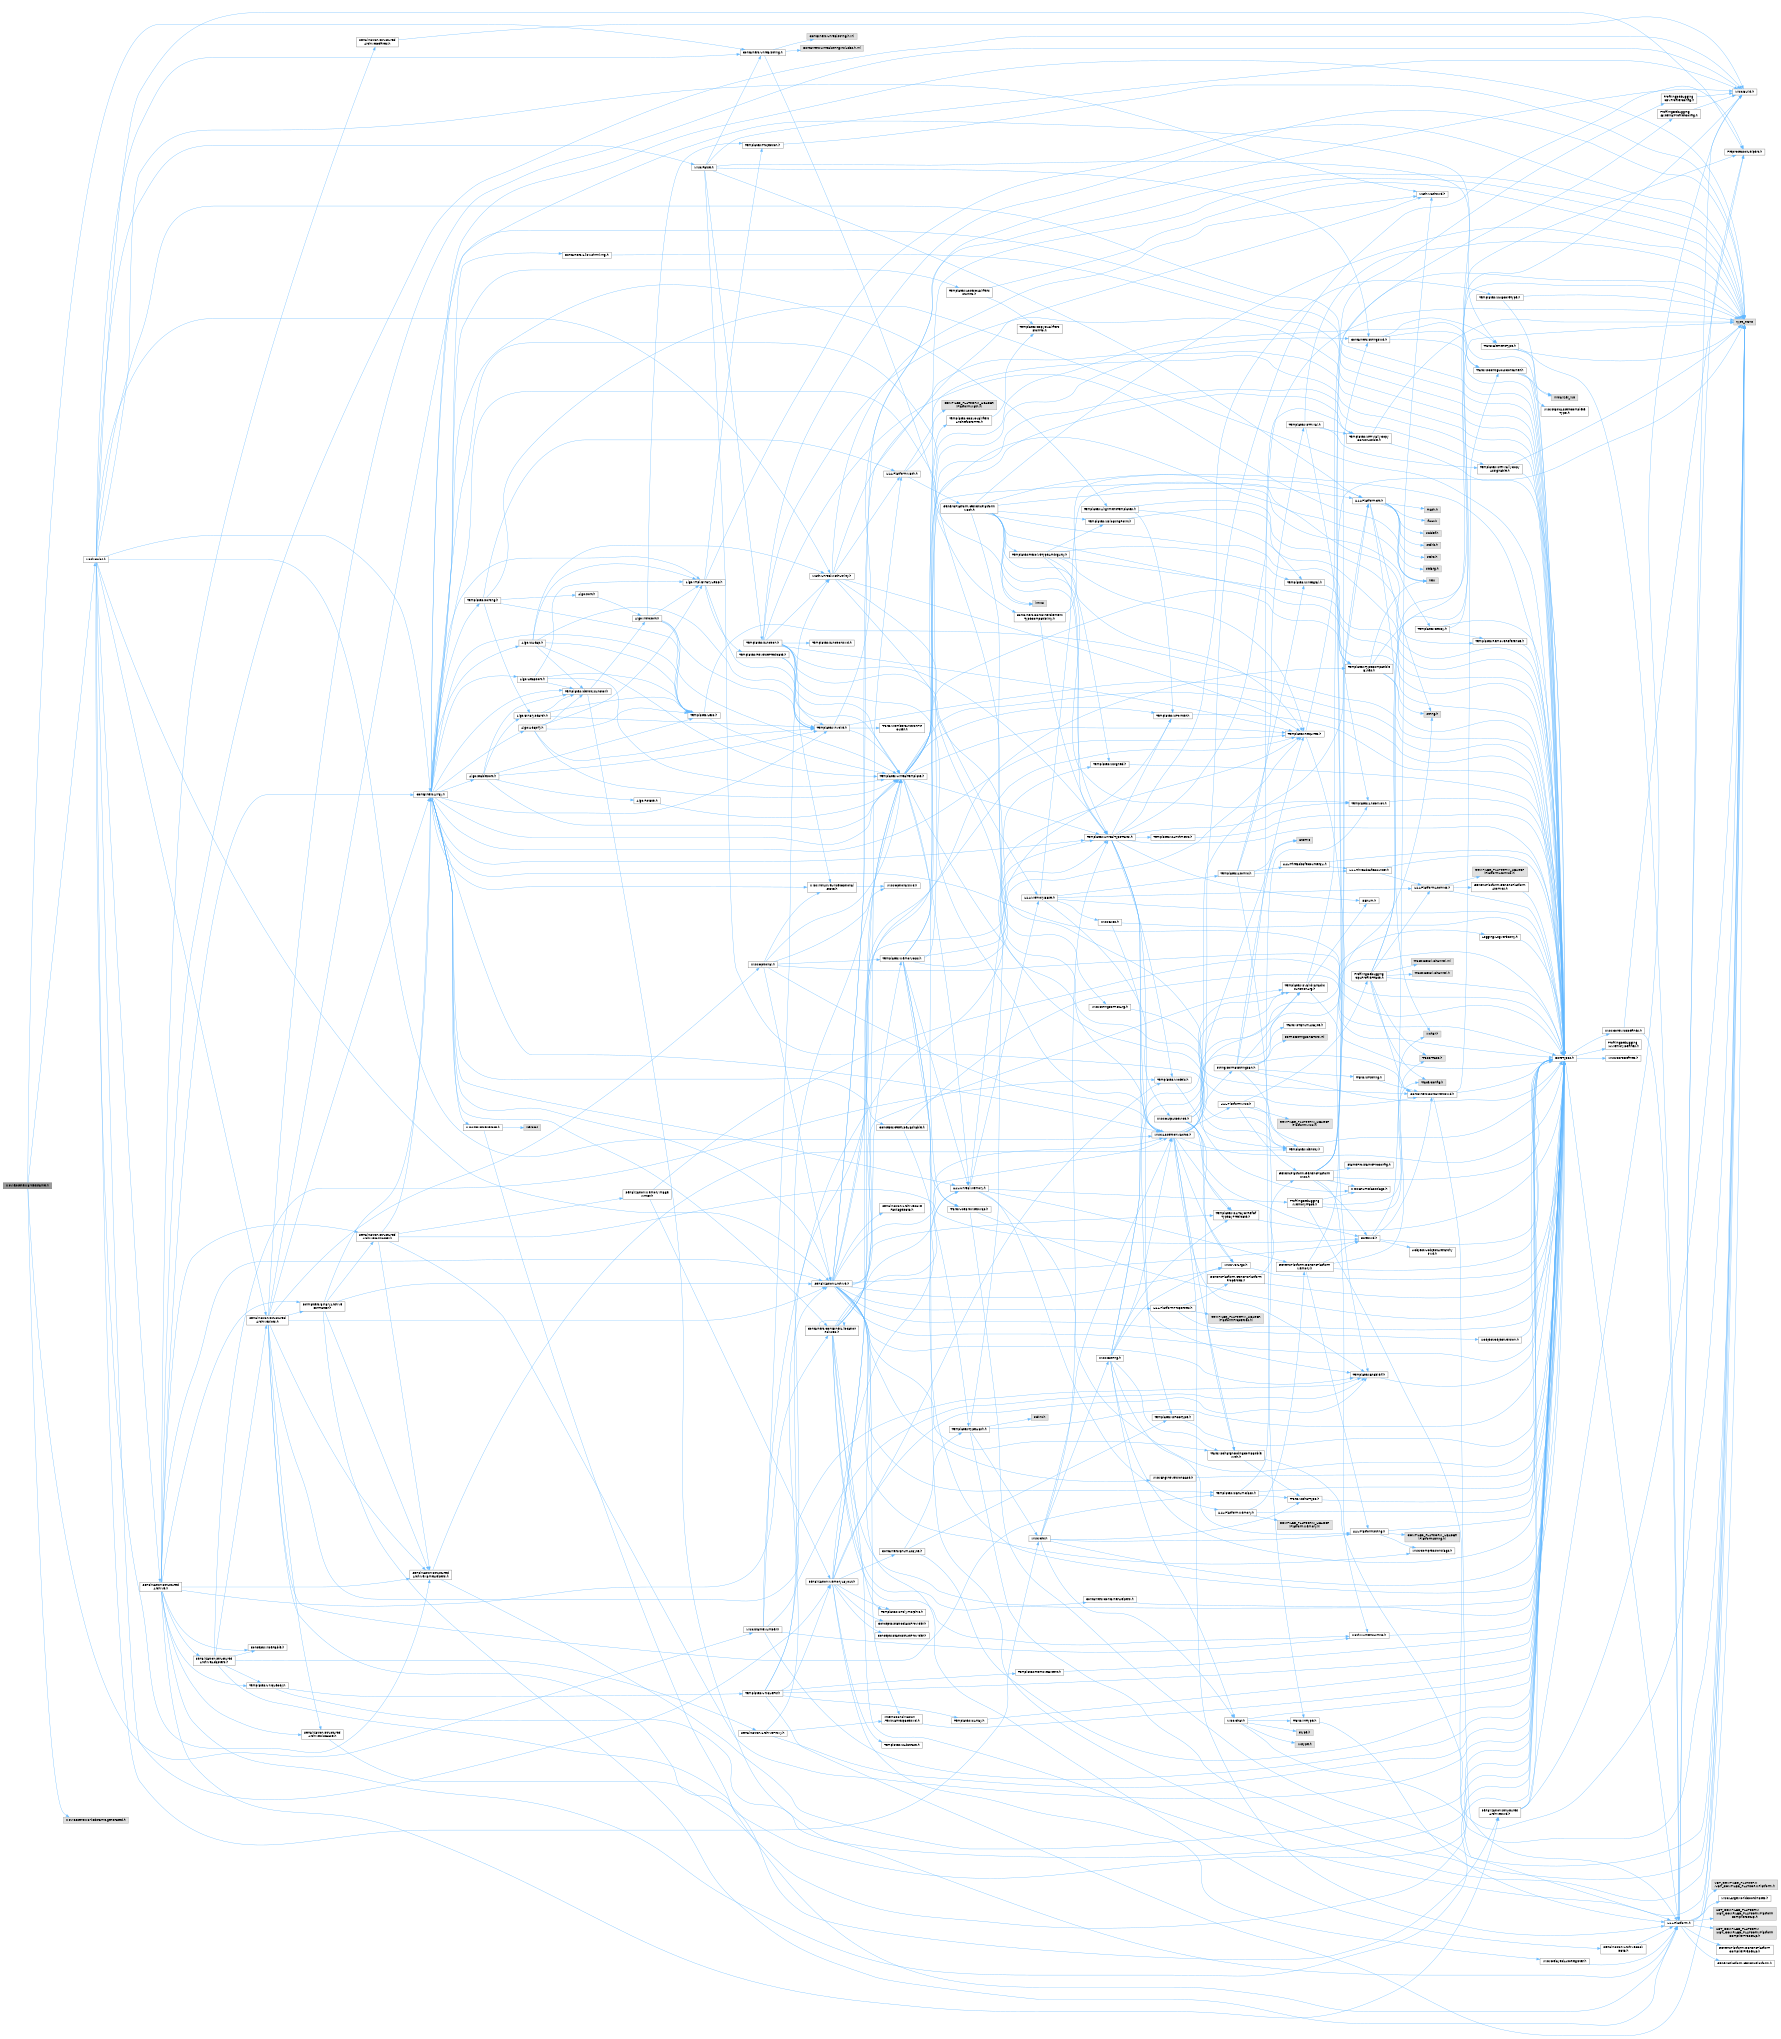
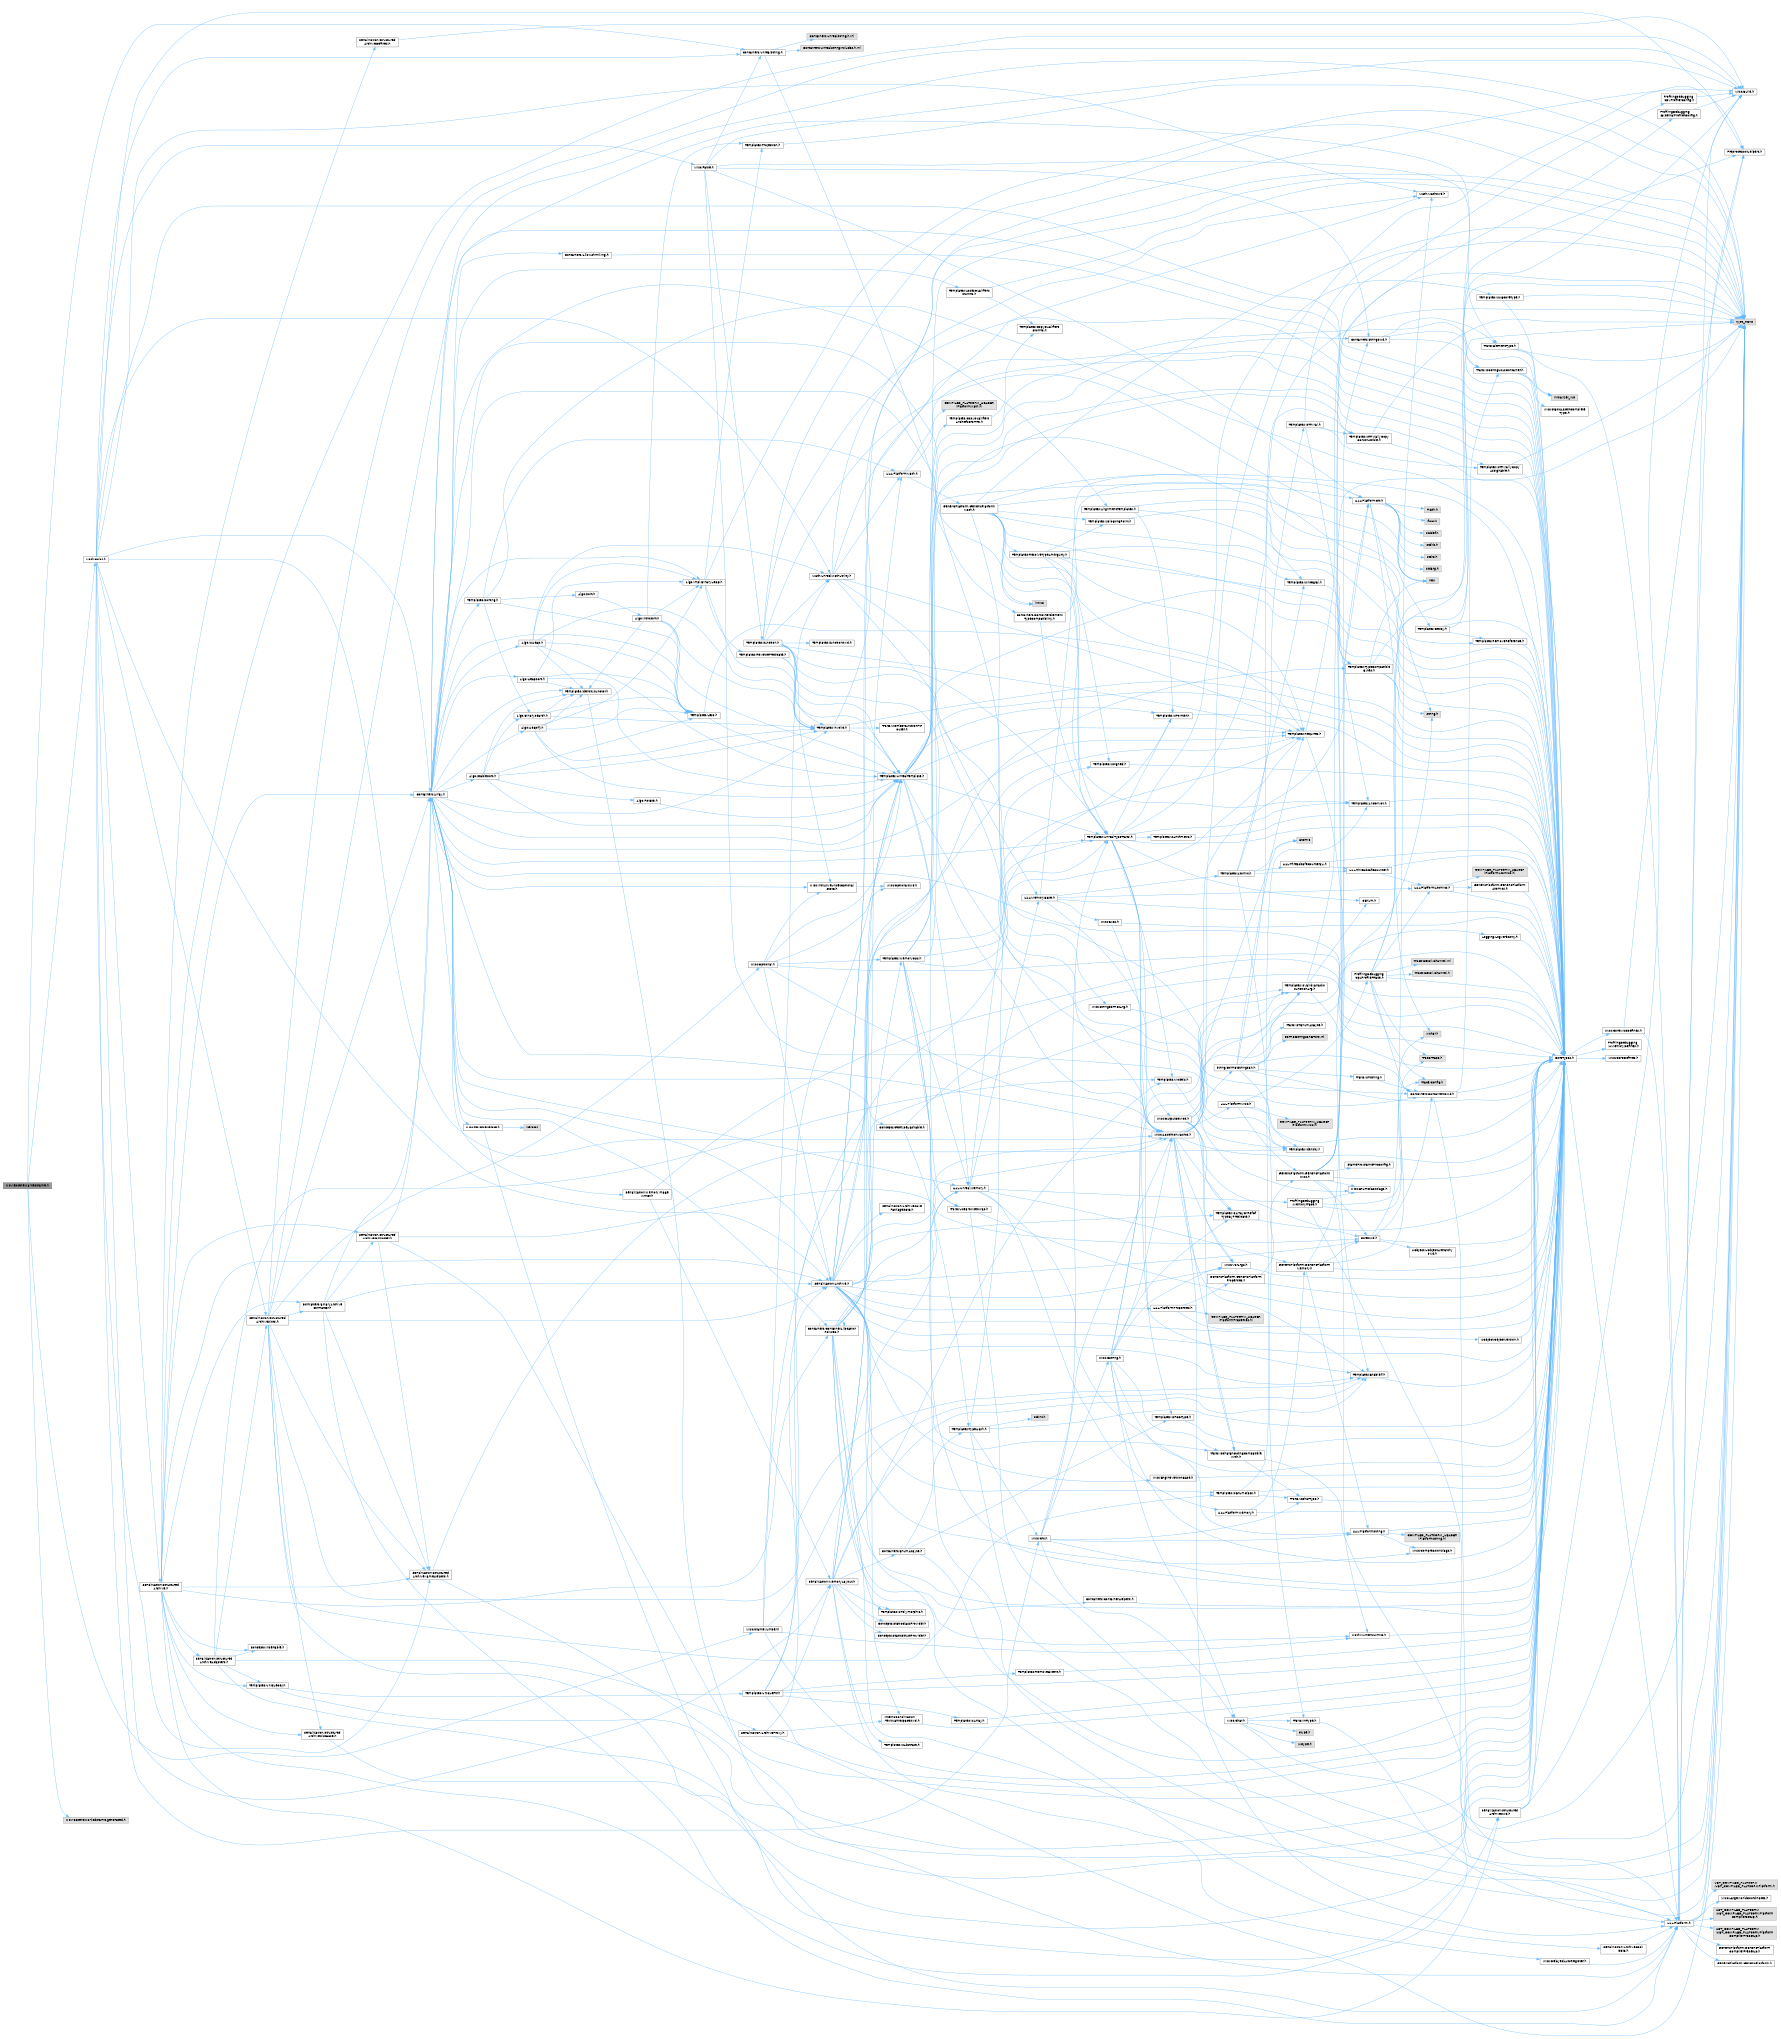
edge "Templates/IdentityFunctor.h" -> "Algo/IntroSort.h": reversed
edge "Serialization/Structured ArchiveFormatter.h" -> "Serialization/MemoryImage Writer.h": now "Containers/Array.h" -> "Serialization/MemoryImage Writer.h"
node "COMPILED_PLATFORM_HEADER (PlatformMemory.h)": removed
